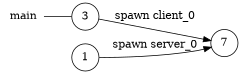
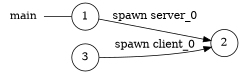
edge "main" -- "3": now "main" -- "1"
node "7": label "7" -> "2"
